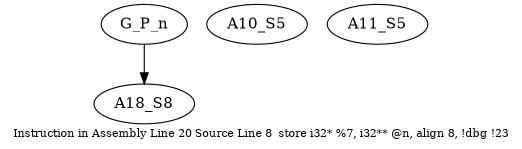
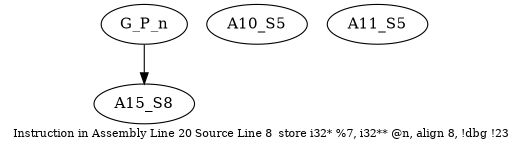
node "A18_S8": label "A18_S8" -> "A15_S8"
